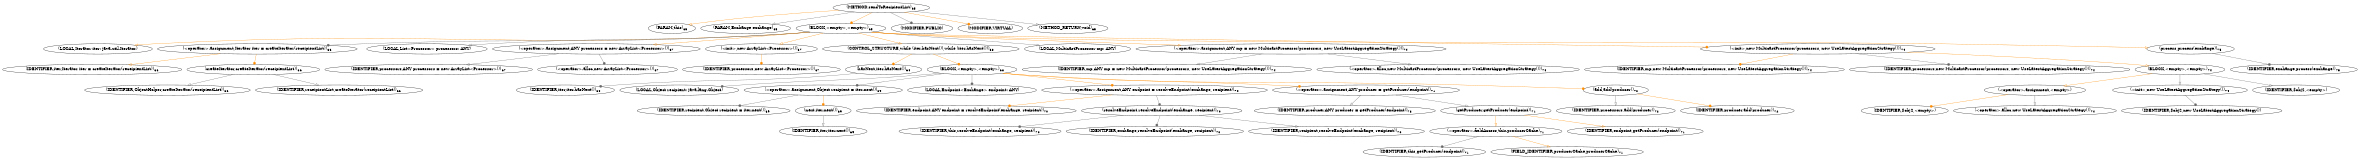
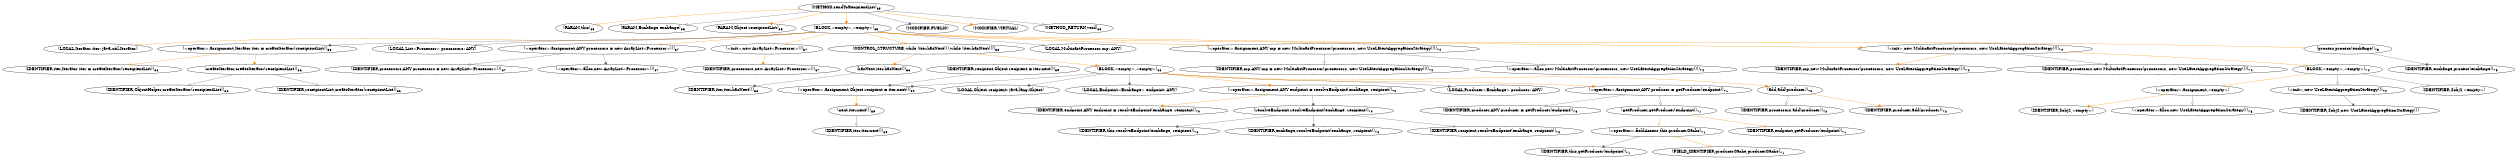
node "(PARAM,Object receipientList)": added
node "(hasNext,iter.hasNext())": text "64" -> "68"
node "(LOCAL,Producer<Exchange> producer: ANY)": added
edge "(<operator>.assignment,Object recipient = iter.next())" -> "(IDENTIFIER,recipient,Object recipient = iter.next())": reversed
node "(<operator>.alloc,new UseLatestAggregationStrategy())": text "74" -> "76"
